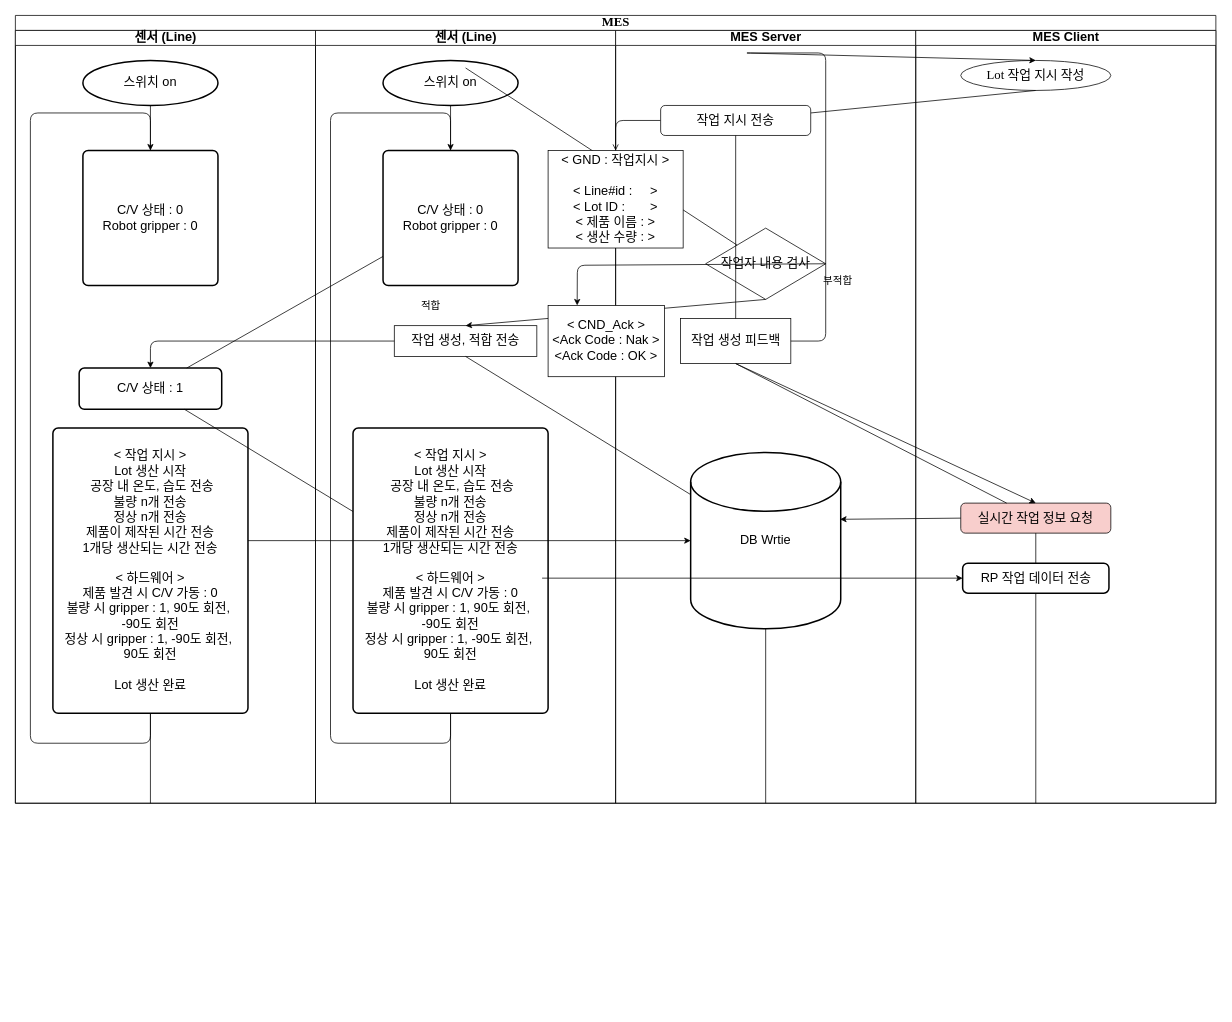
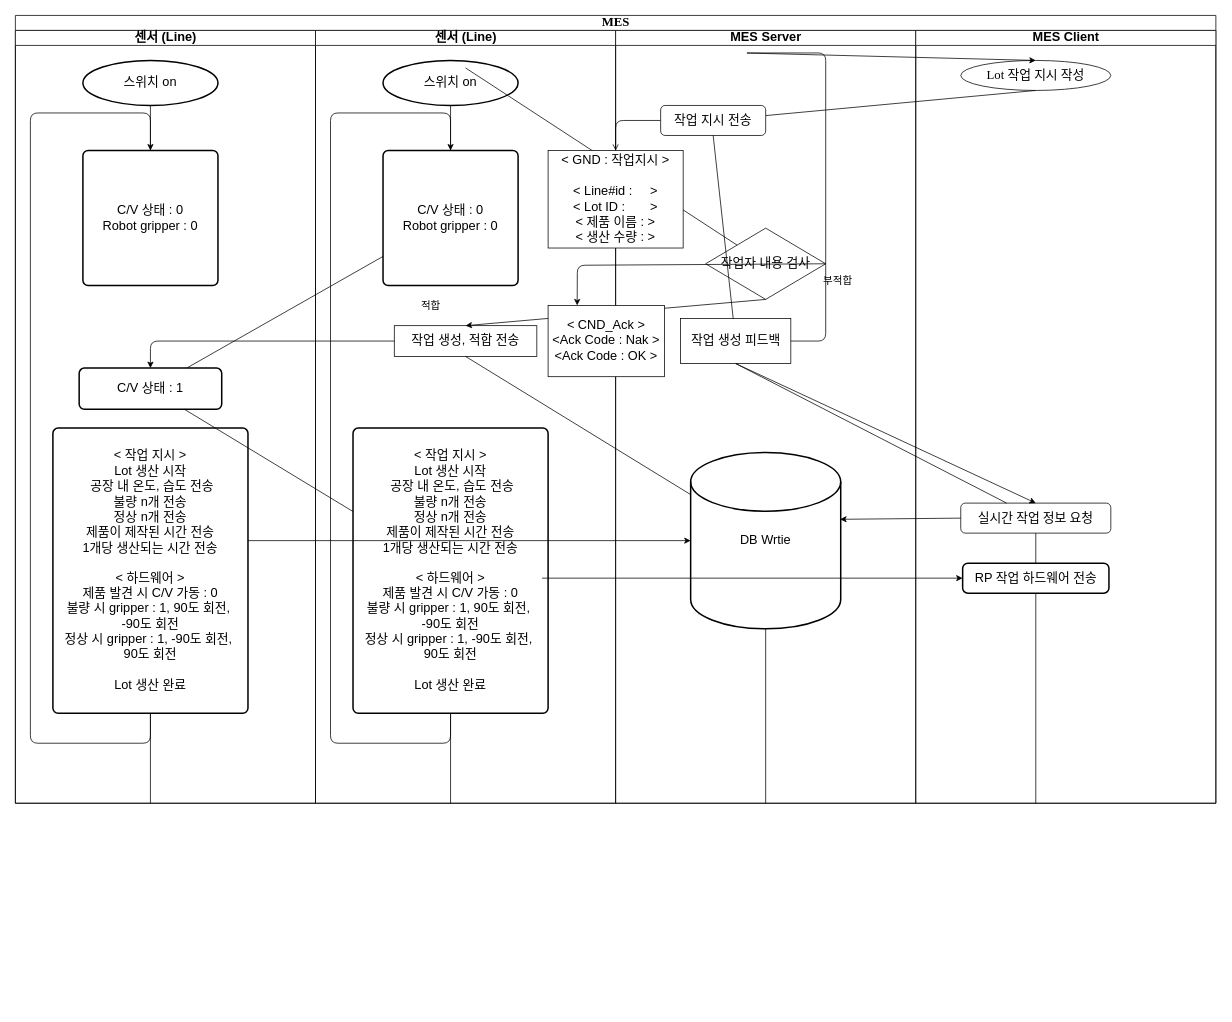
node "작업 지시 전송": size 150x30 -> 105x30
node "실시간 작업 정보 요청": fillcolor #f8cecc -> #ffffff
node "RP 작업 데이터 전송": label "RP 작업 데이터 전송" -> "RP 작업 하드웨어 전송"
